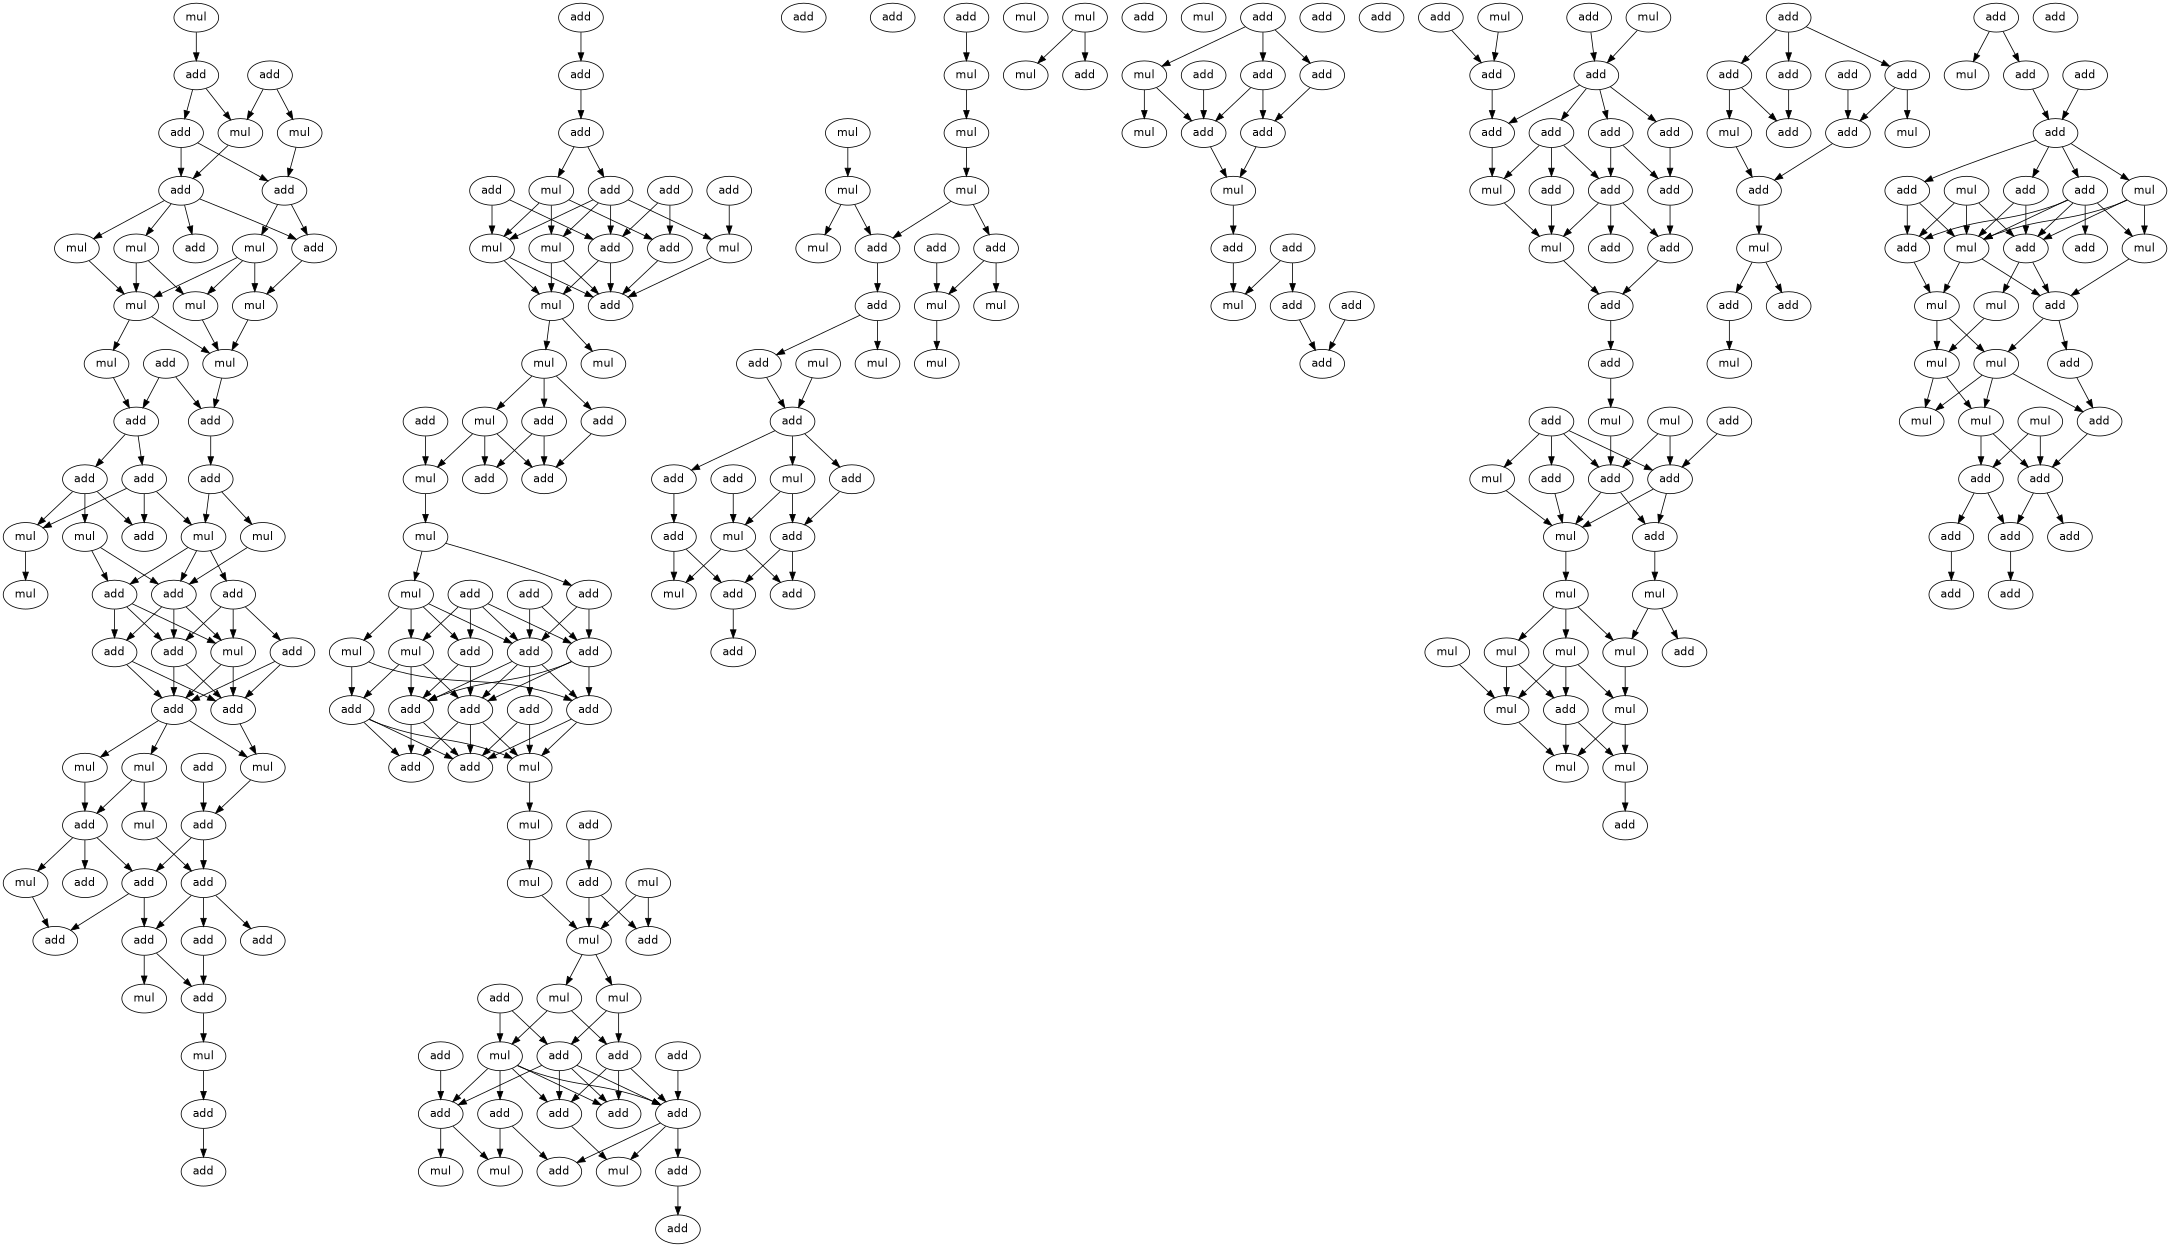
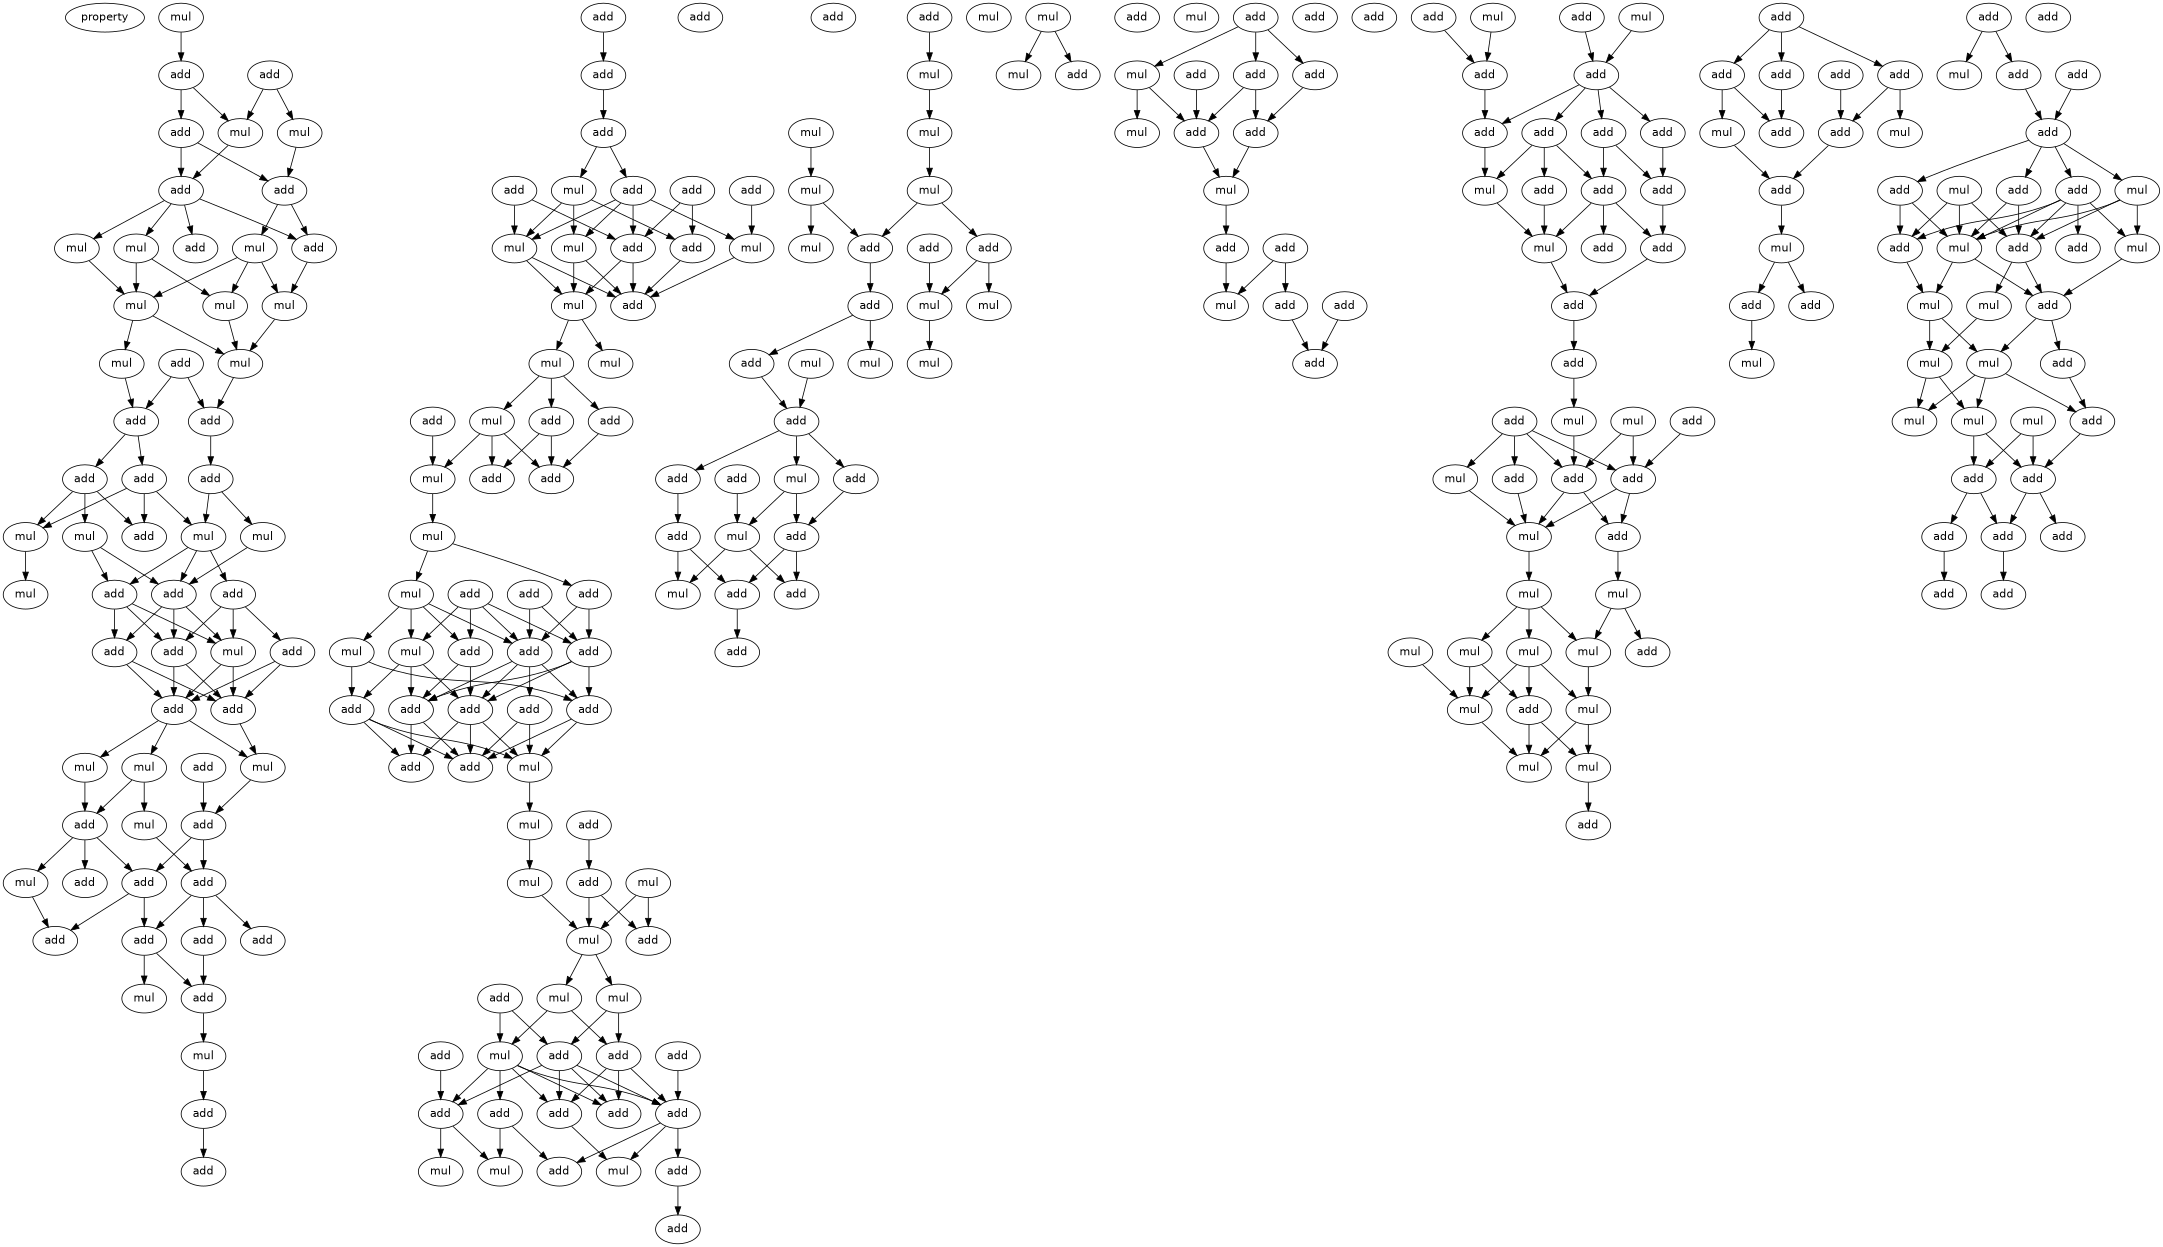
node "property": added
